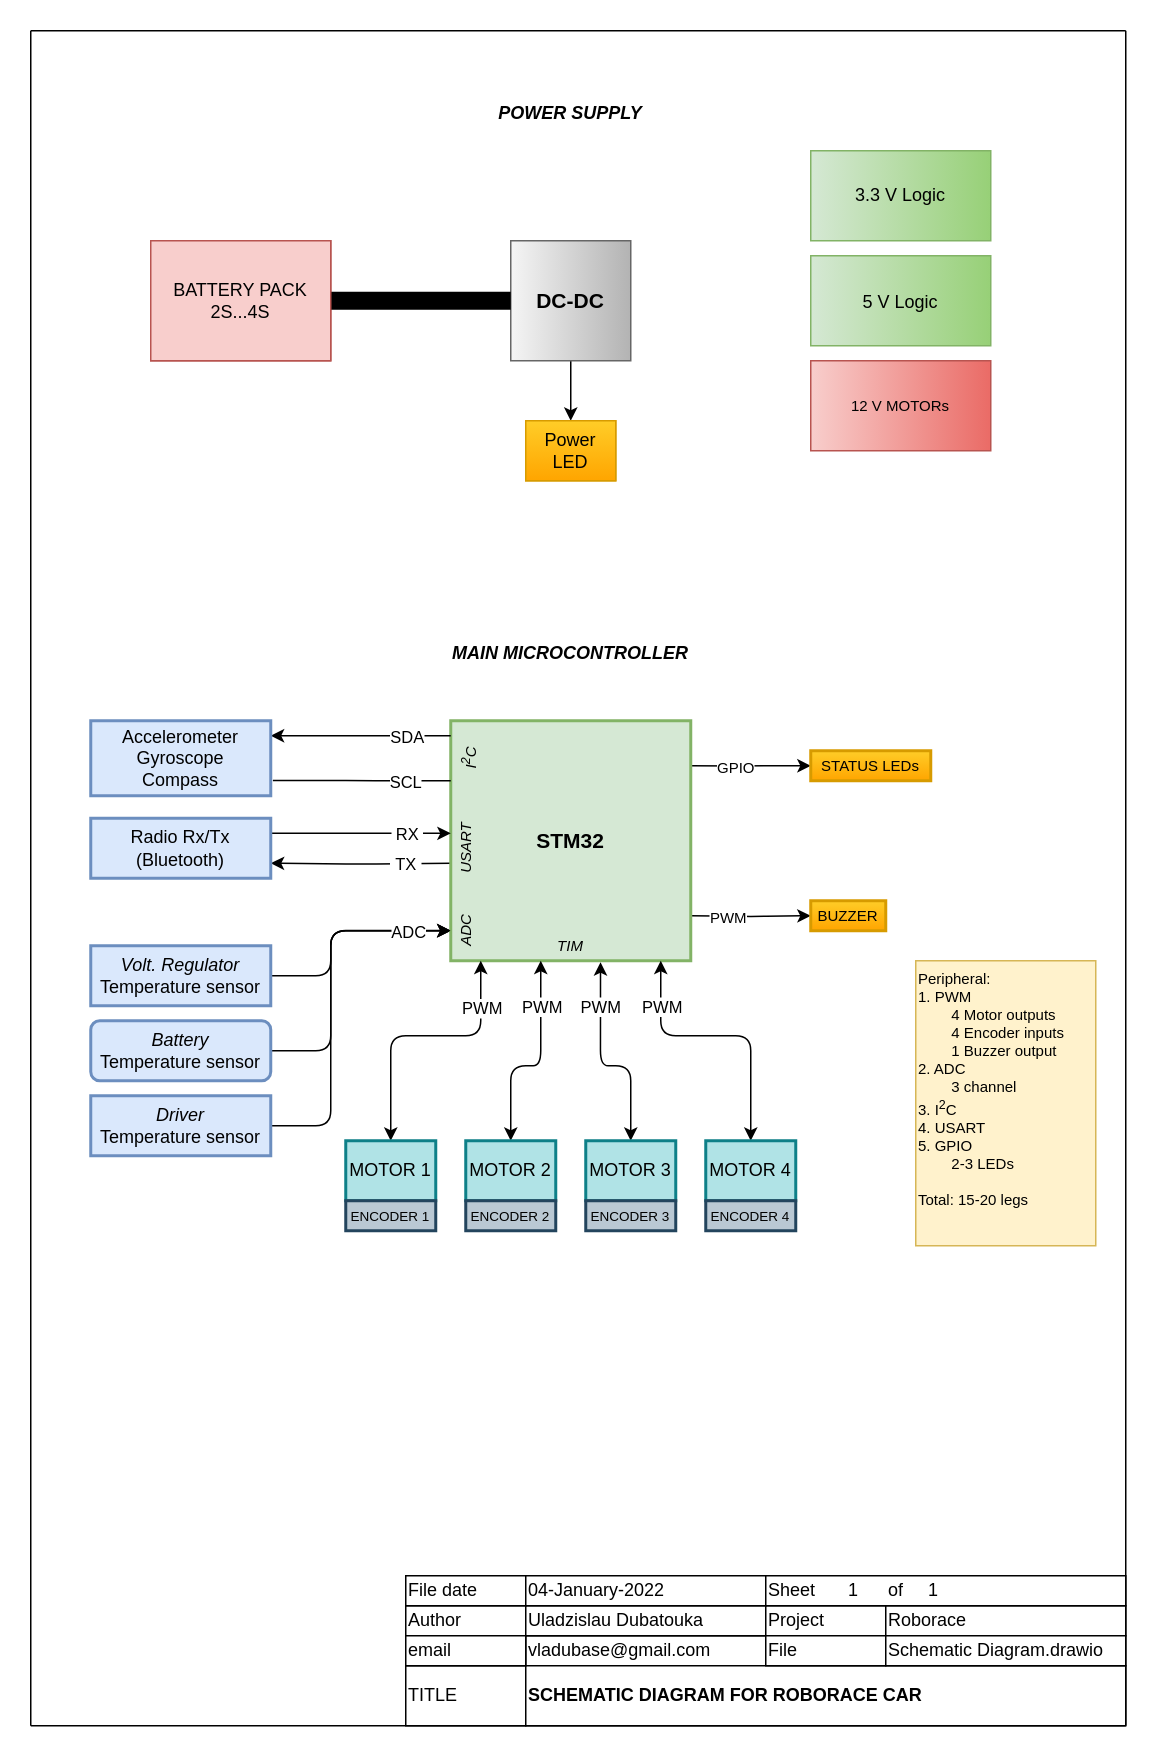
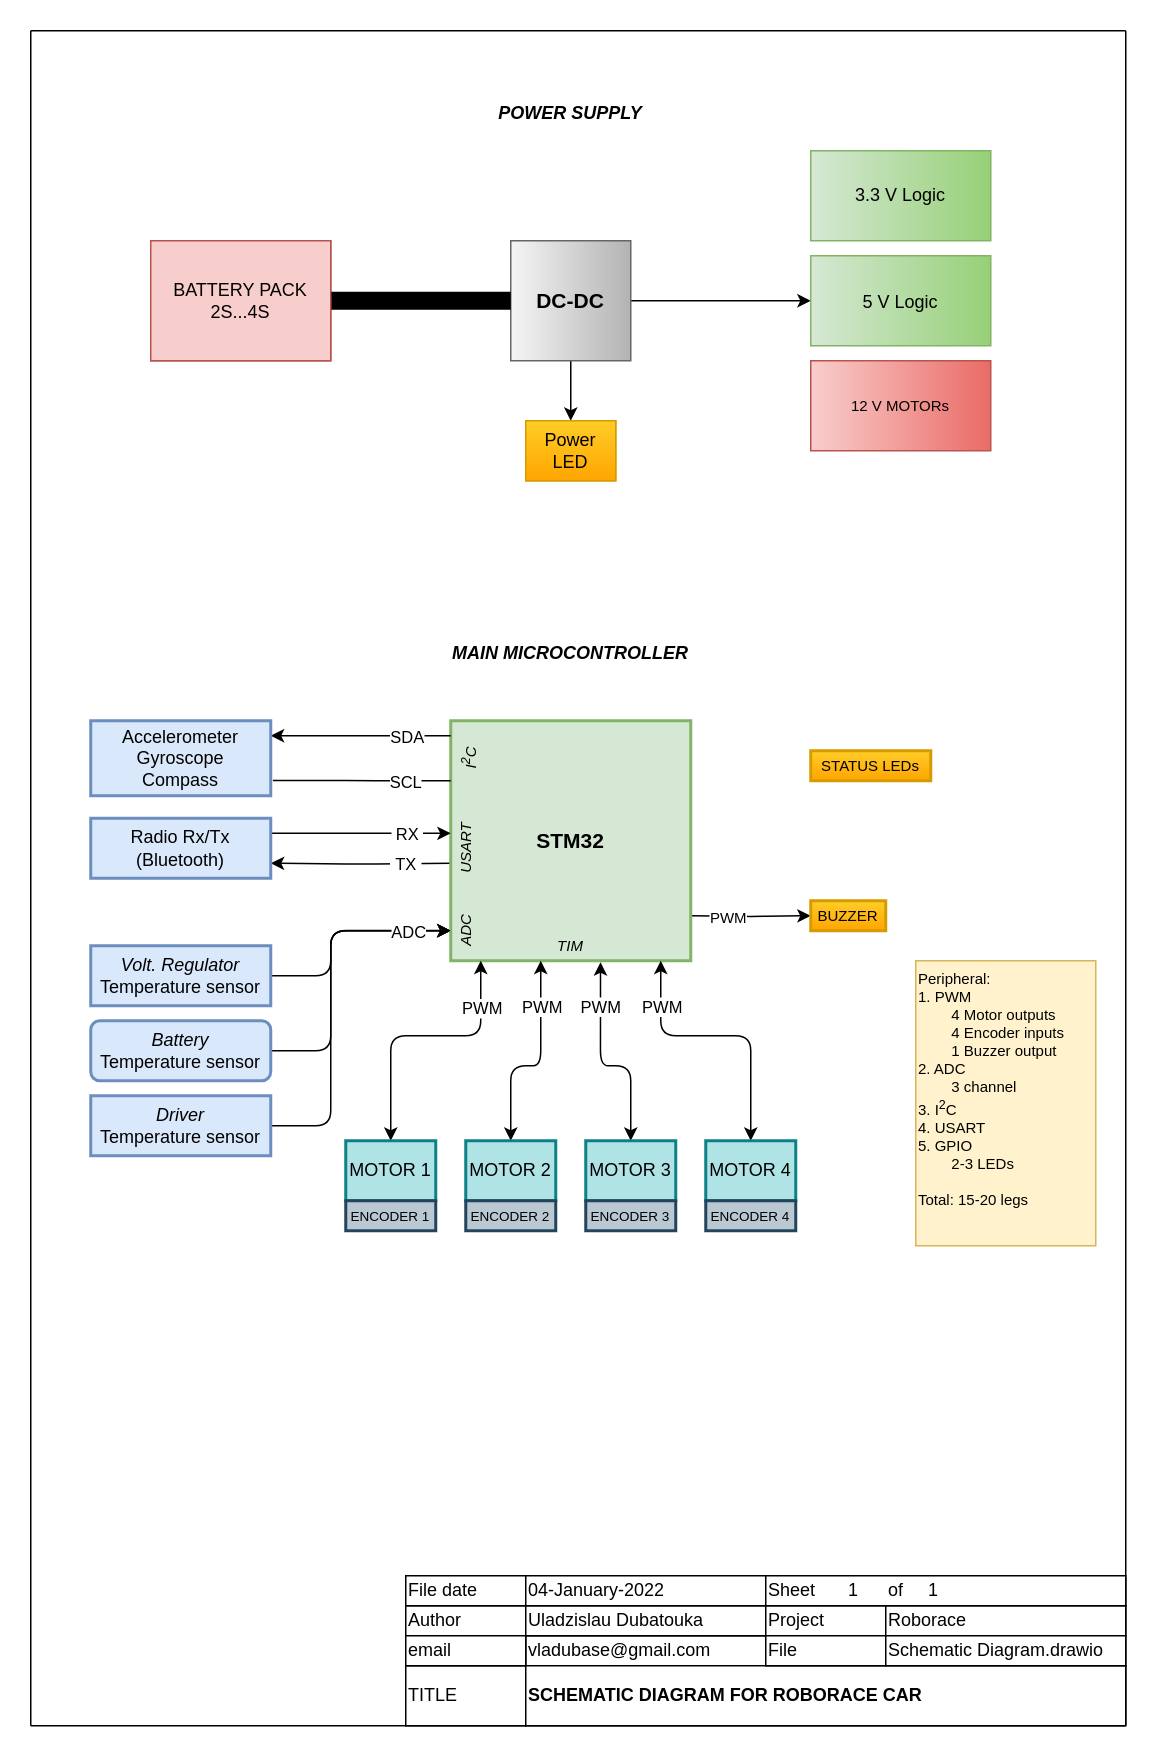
edge "DC-DC" -> "5 V Logic": added
edge "STM32" -> "STATUS LEDs": removed, label "GPIO"
